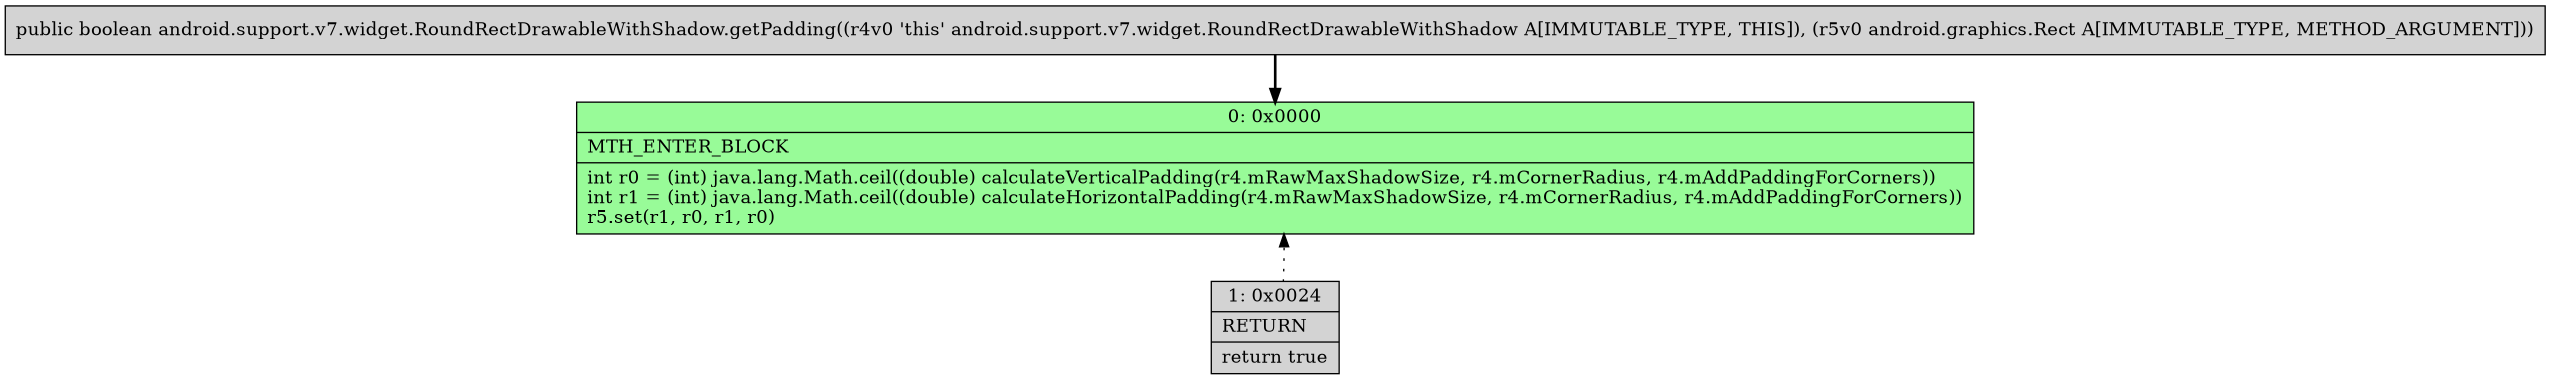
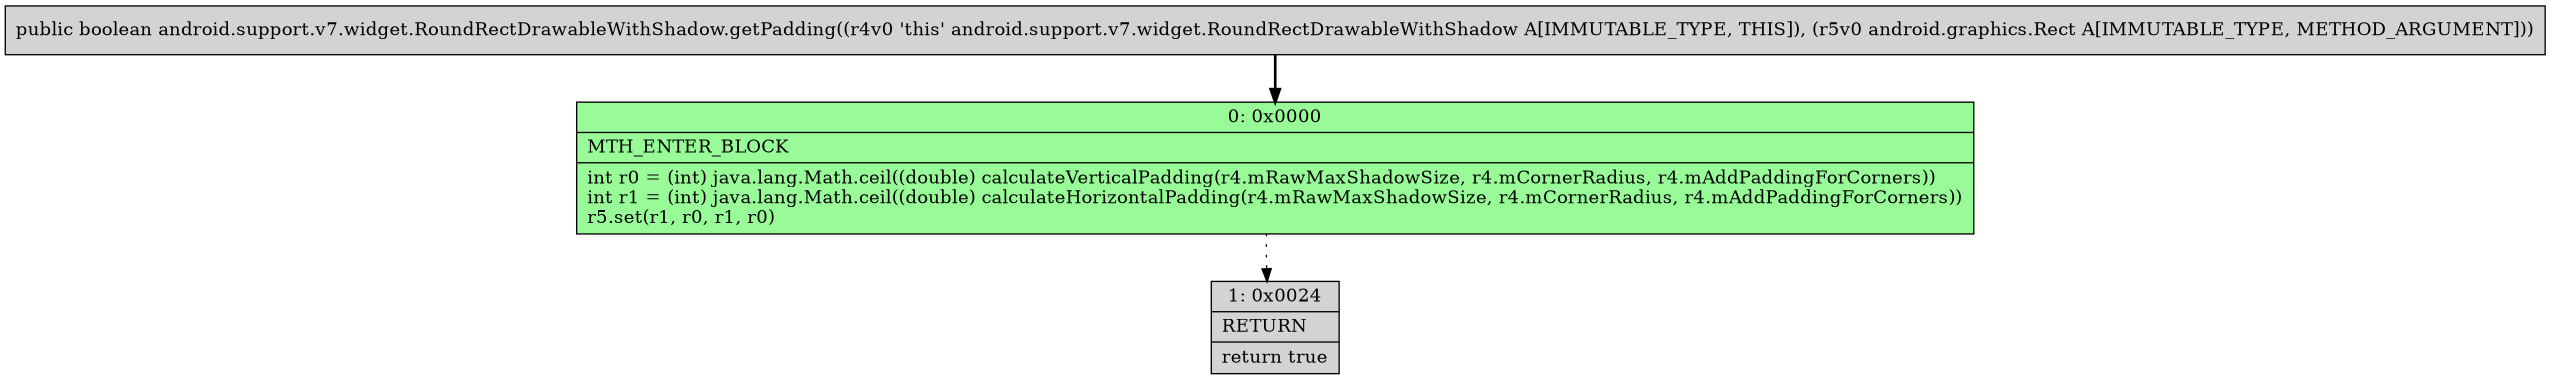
edge "1: 0x0024" -> "0: 0x0000": reversed
